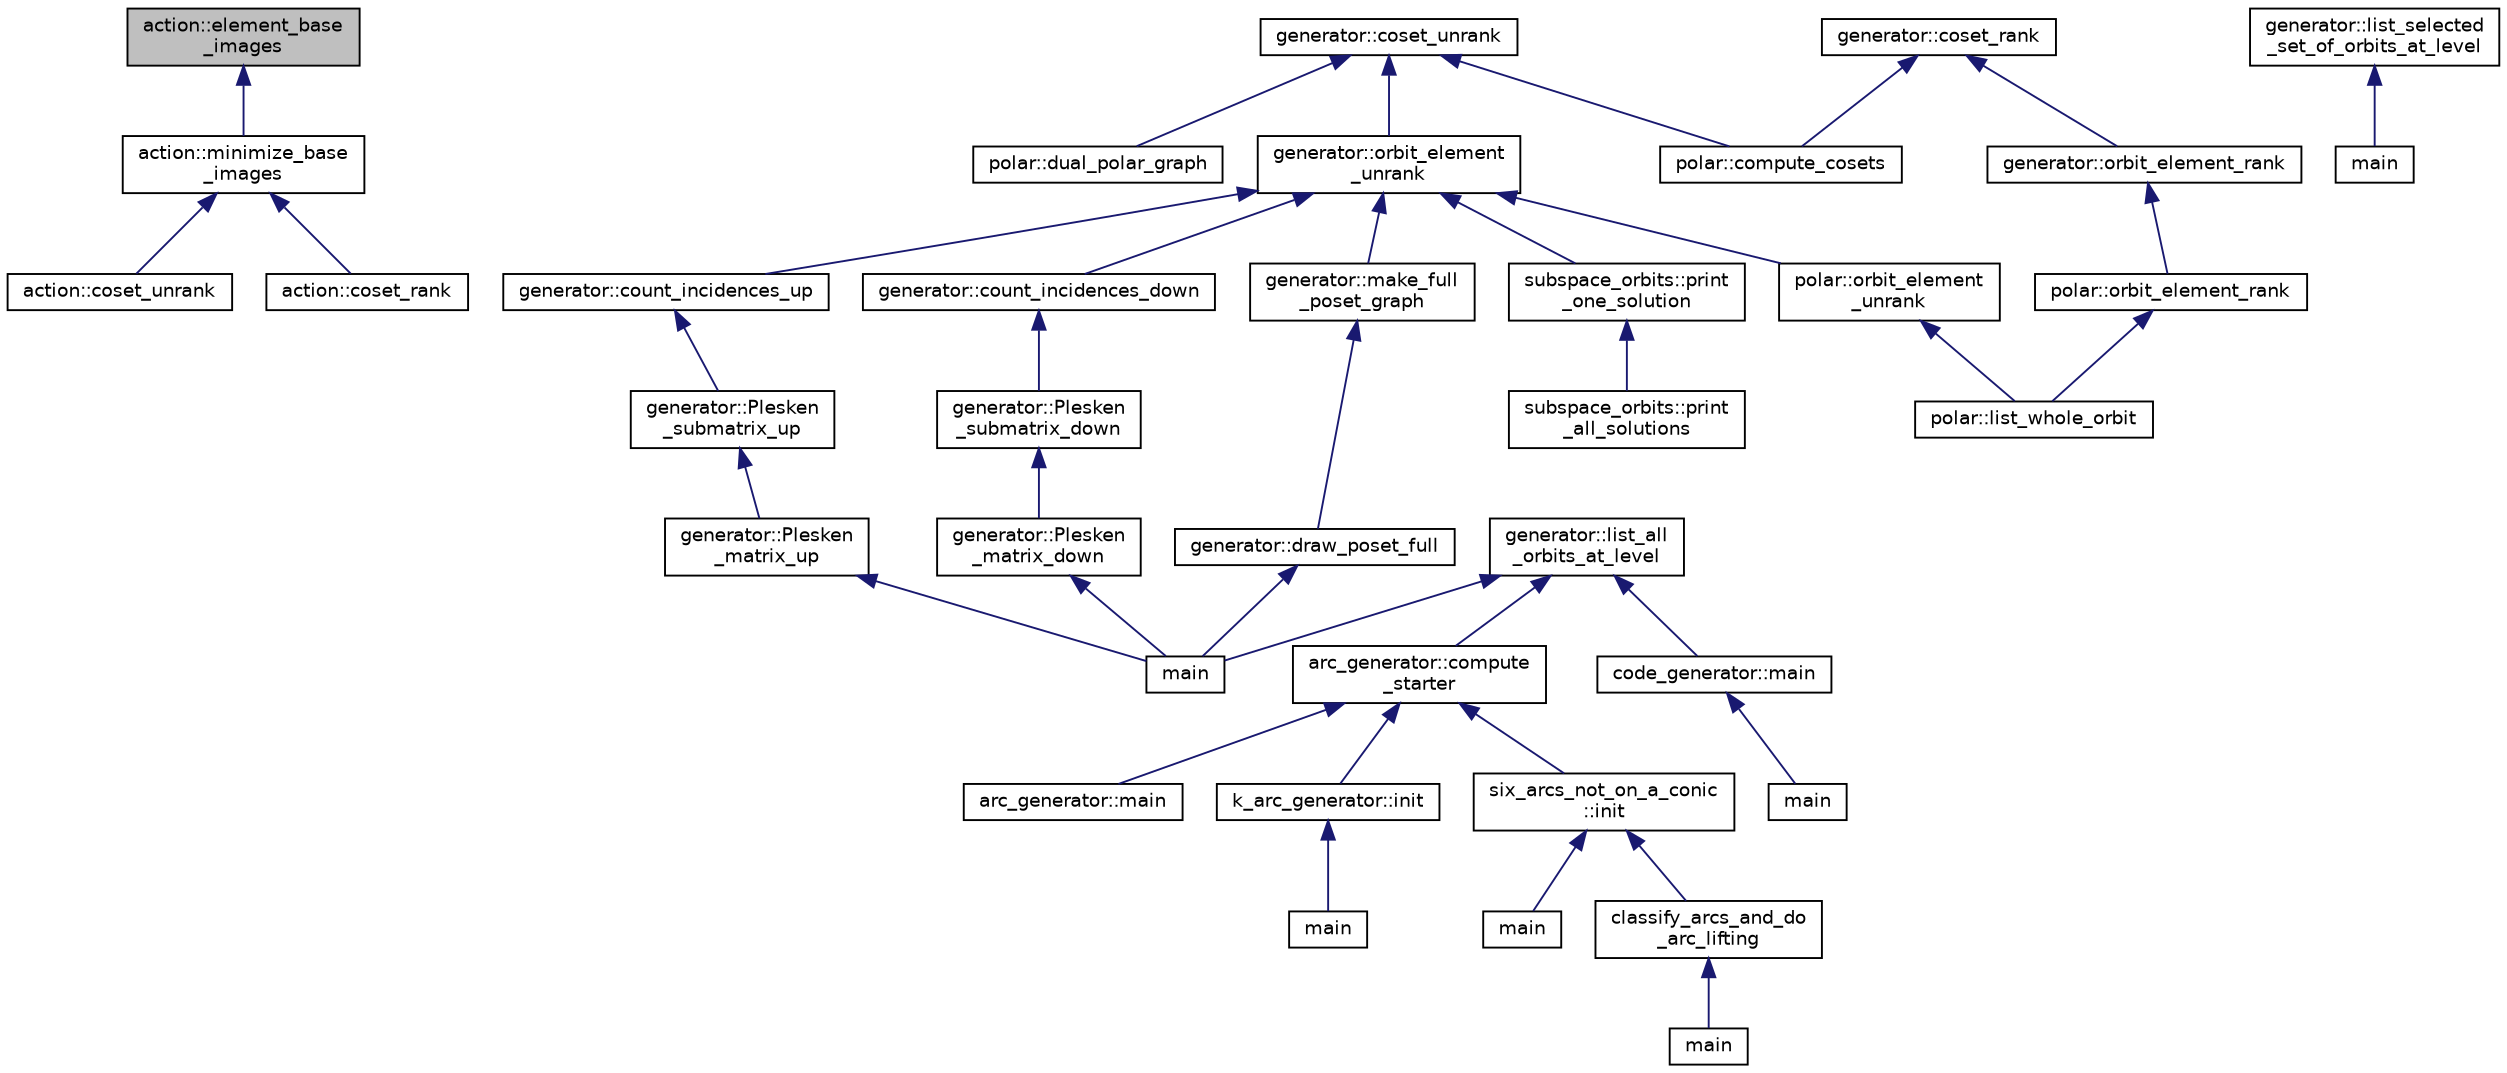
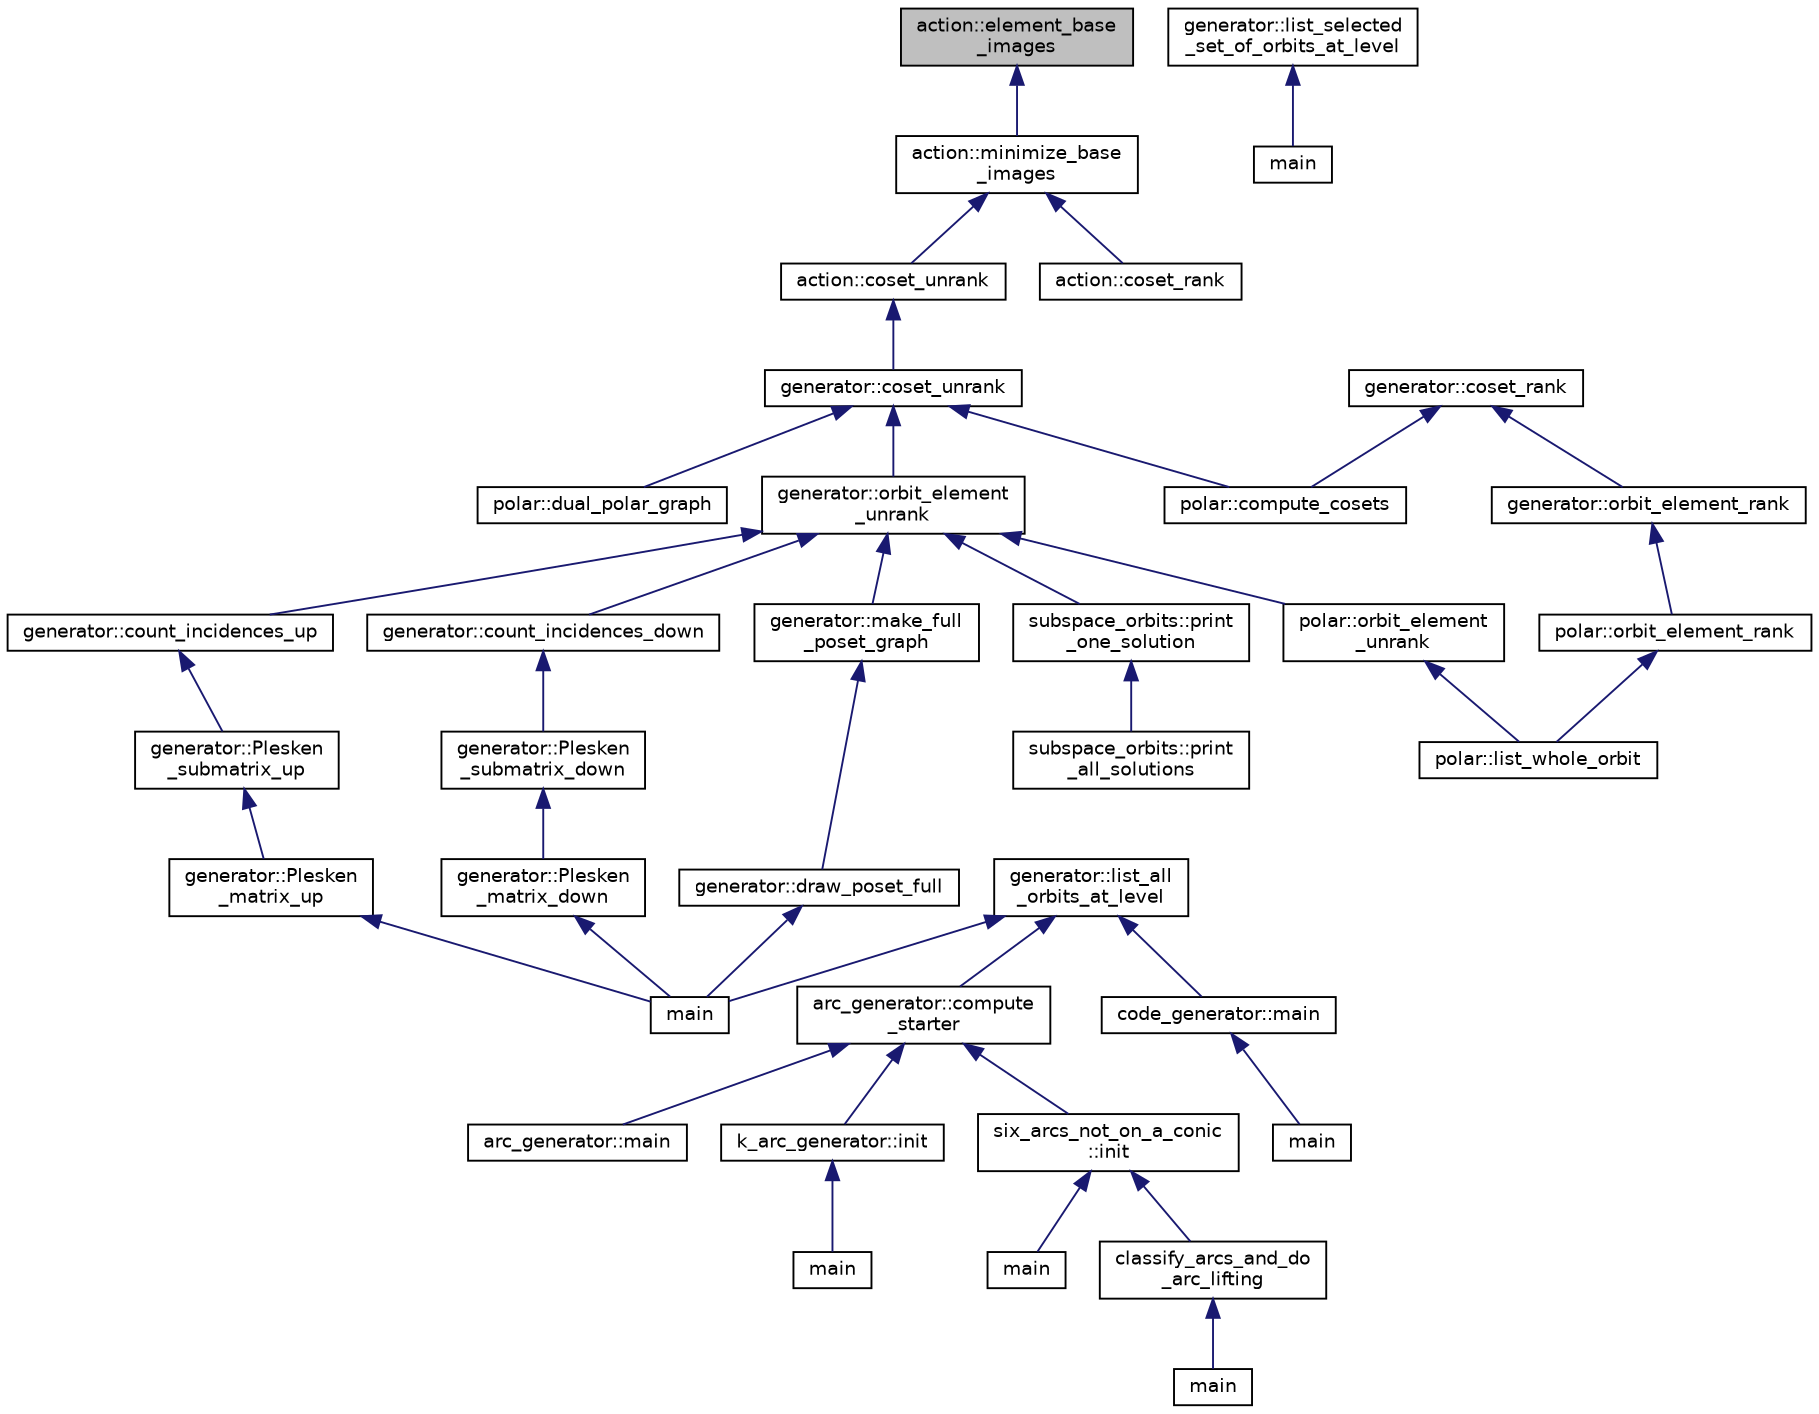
edge "generator::coset_unrank" -> "action::coset_unrank": added
